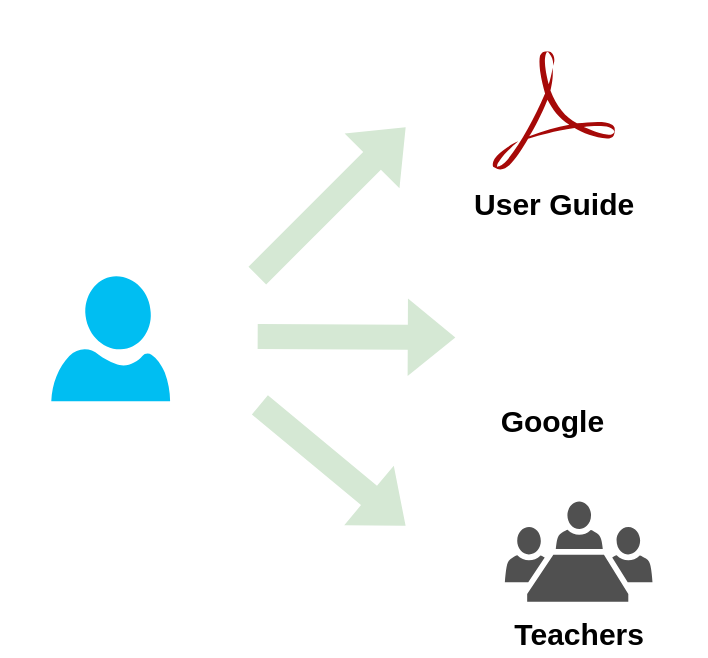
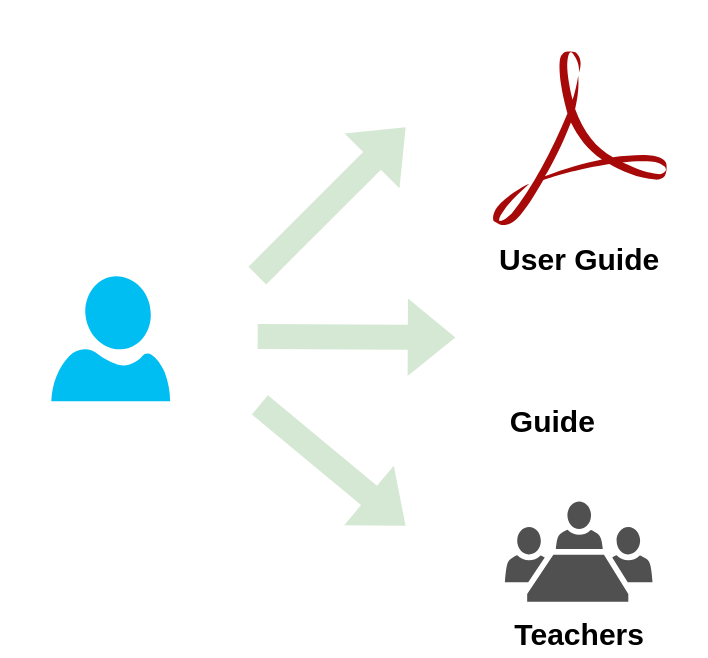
node "User Guide": size 123x119 -> 175x175
node "Google": label "Google" -> "Guide"
